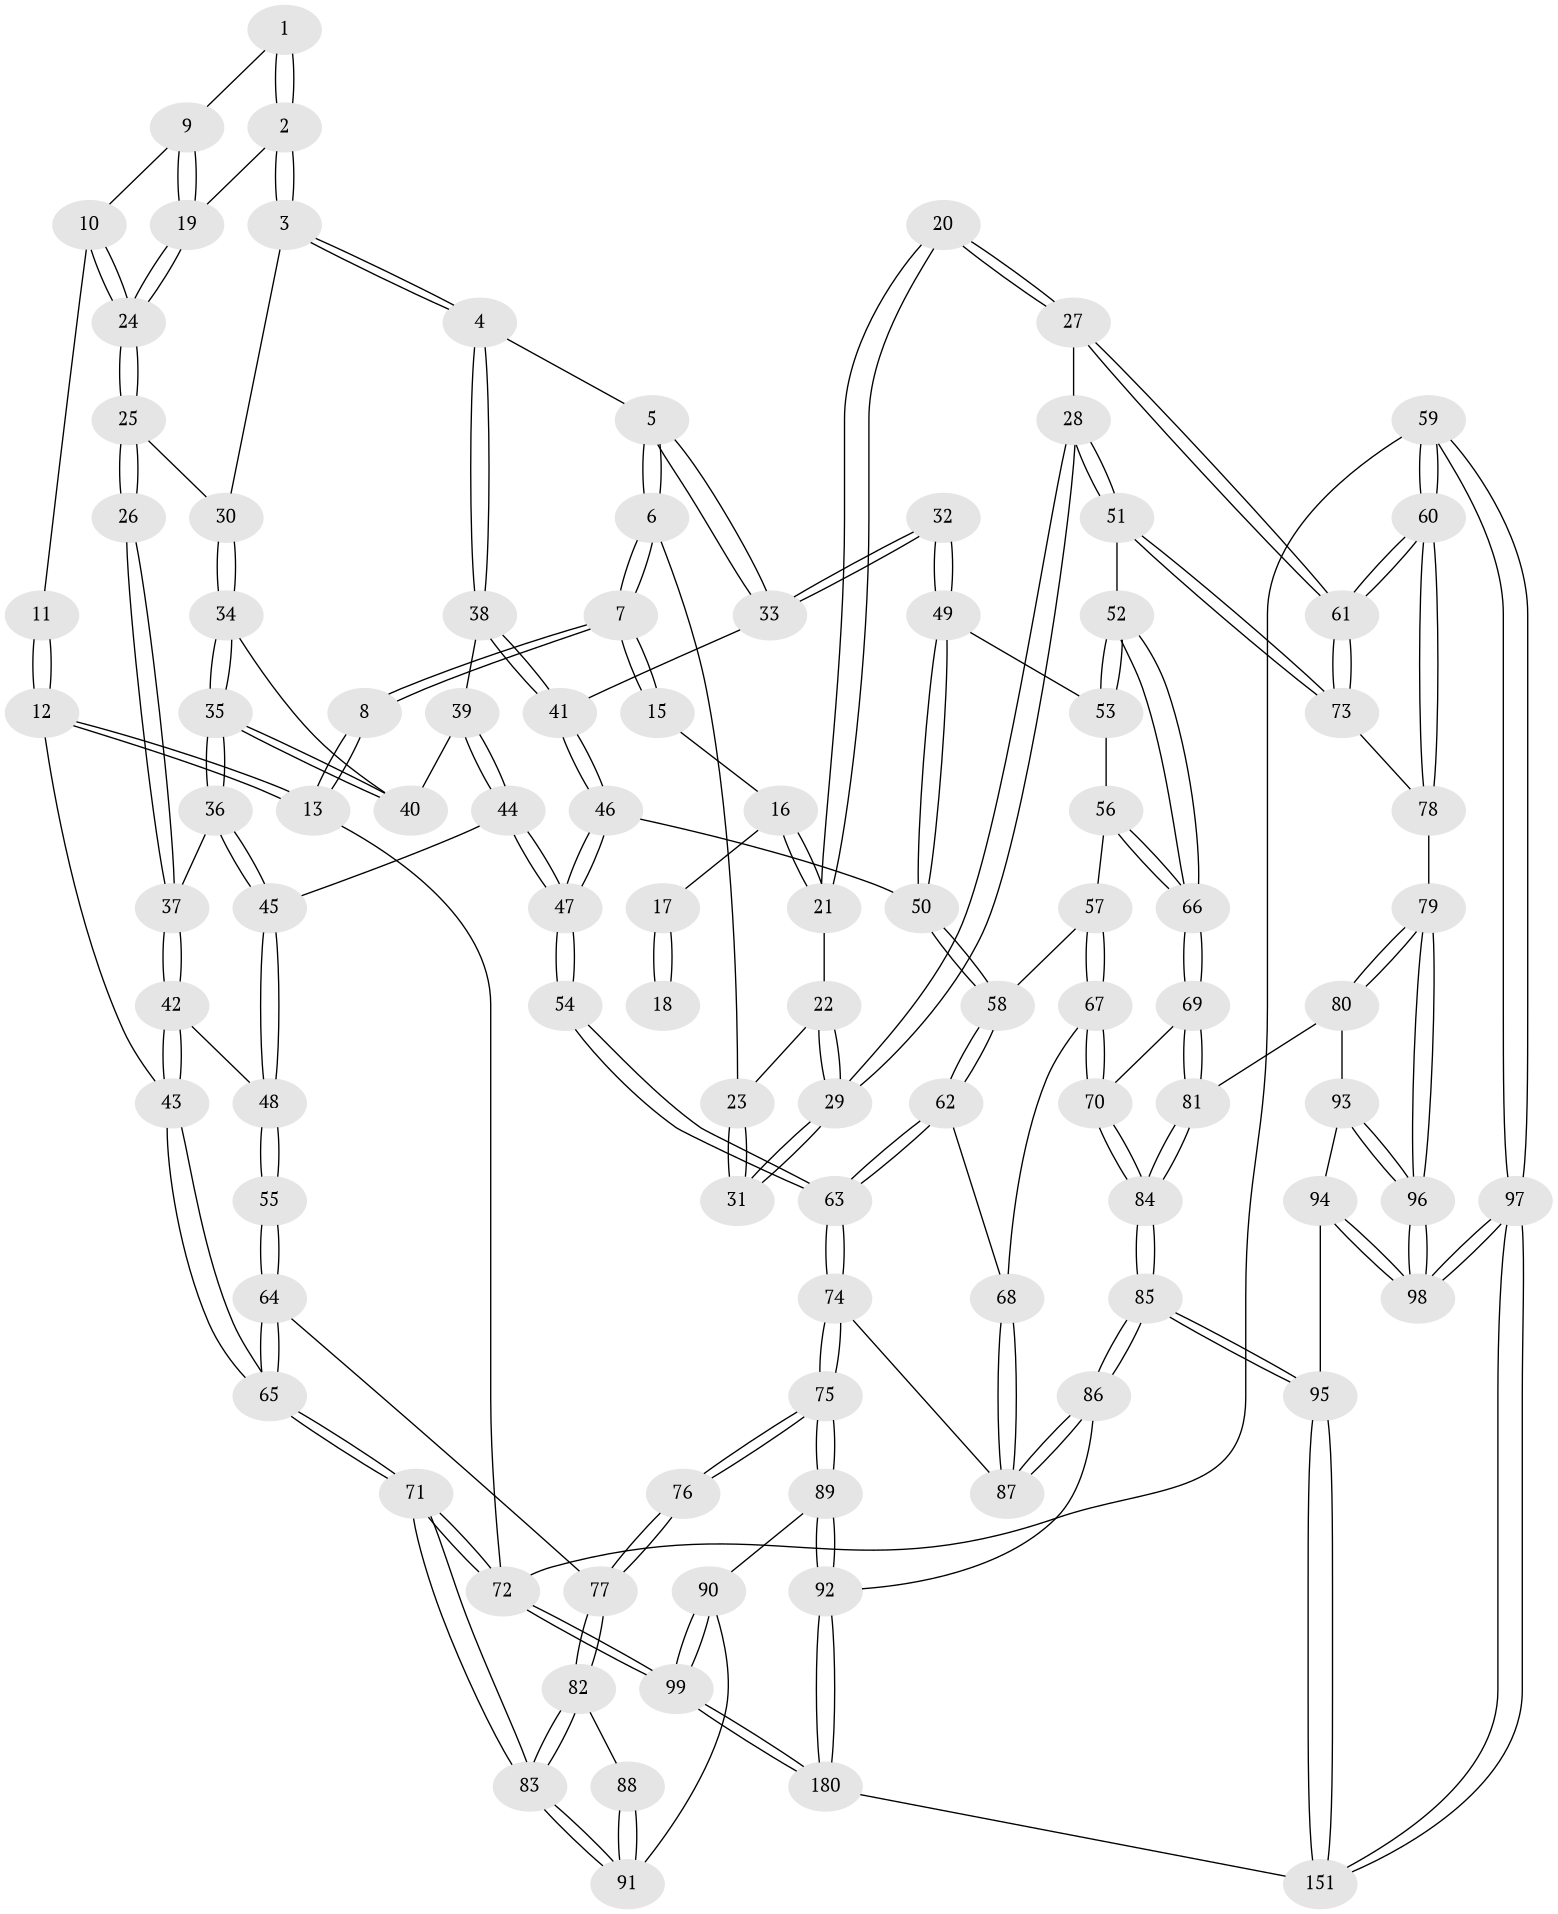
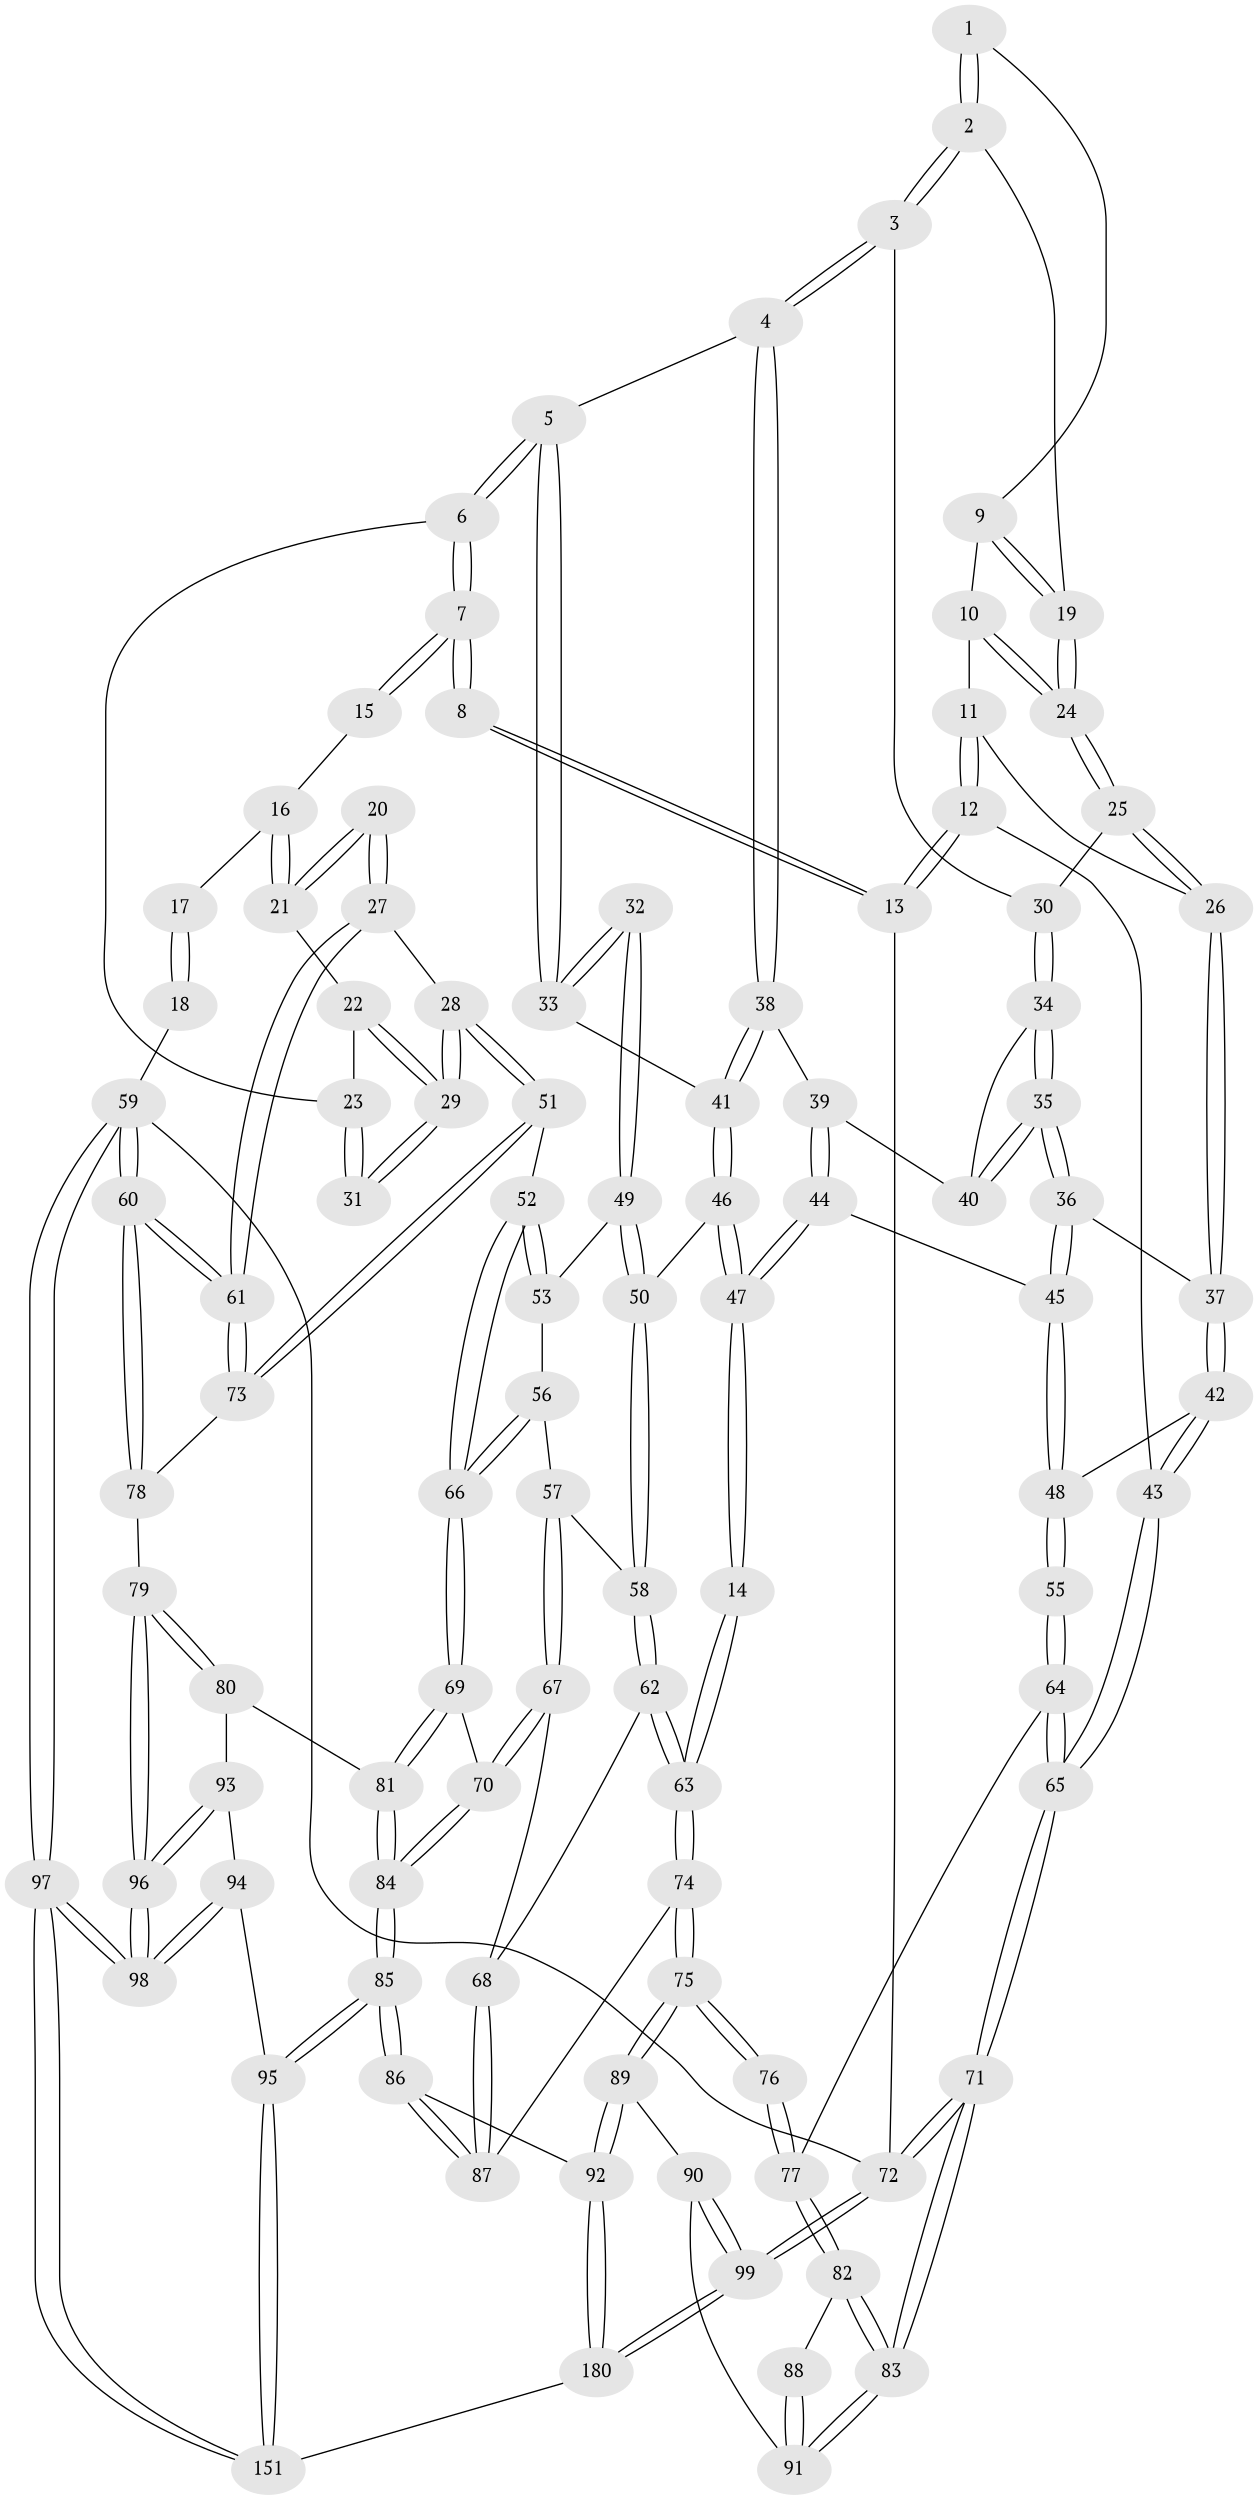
edge "11" -- "26": added
node "54": label "54" -> "14"
edge "18" -- "59": added
